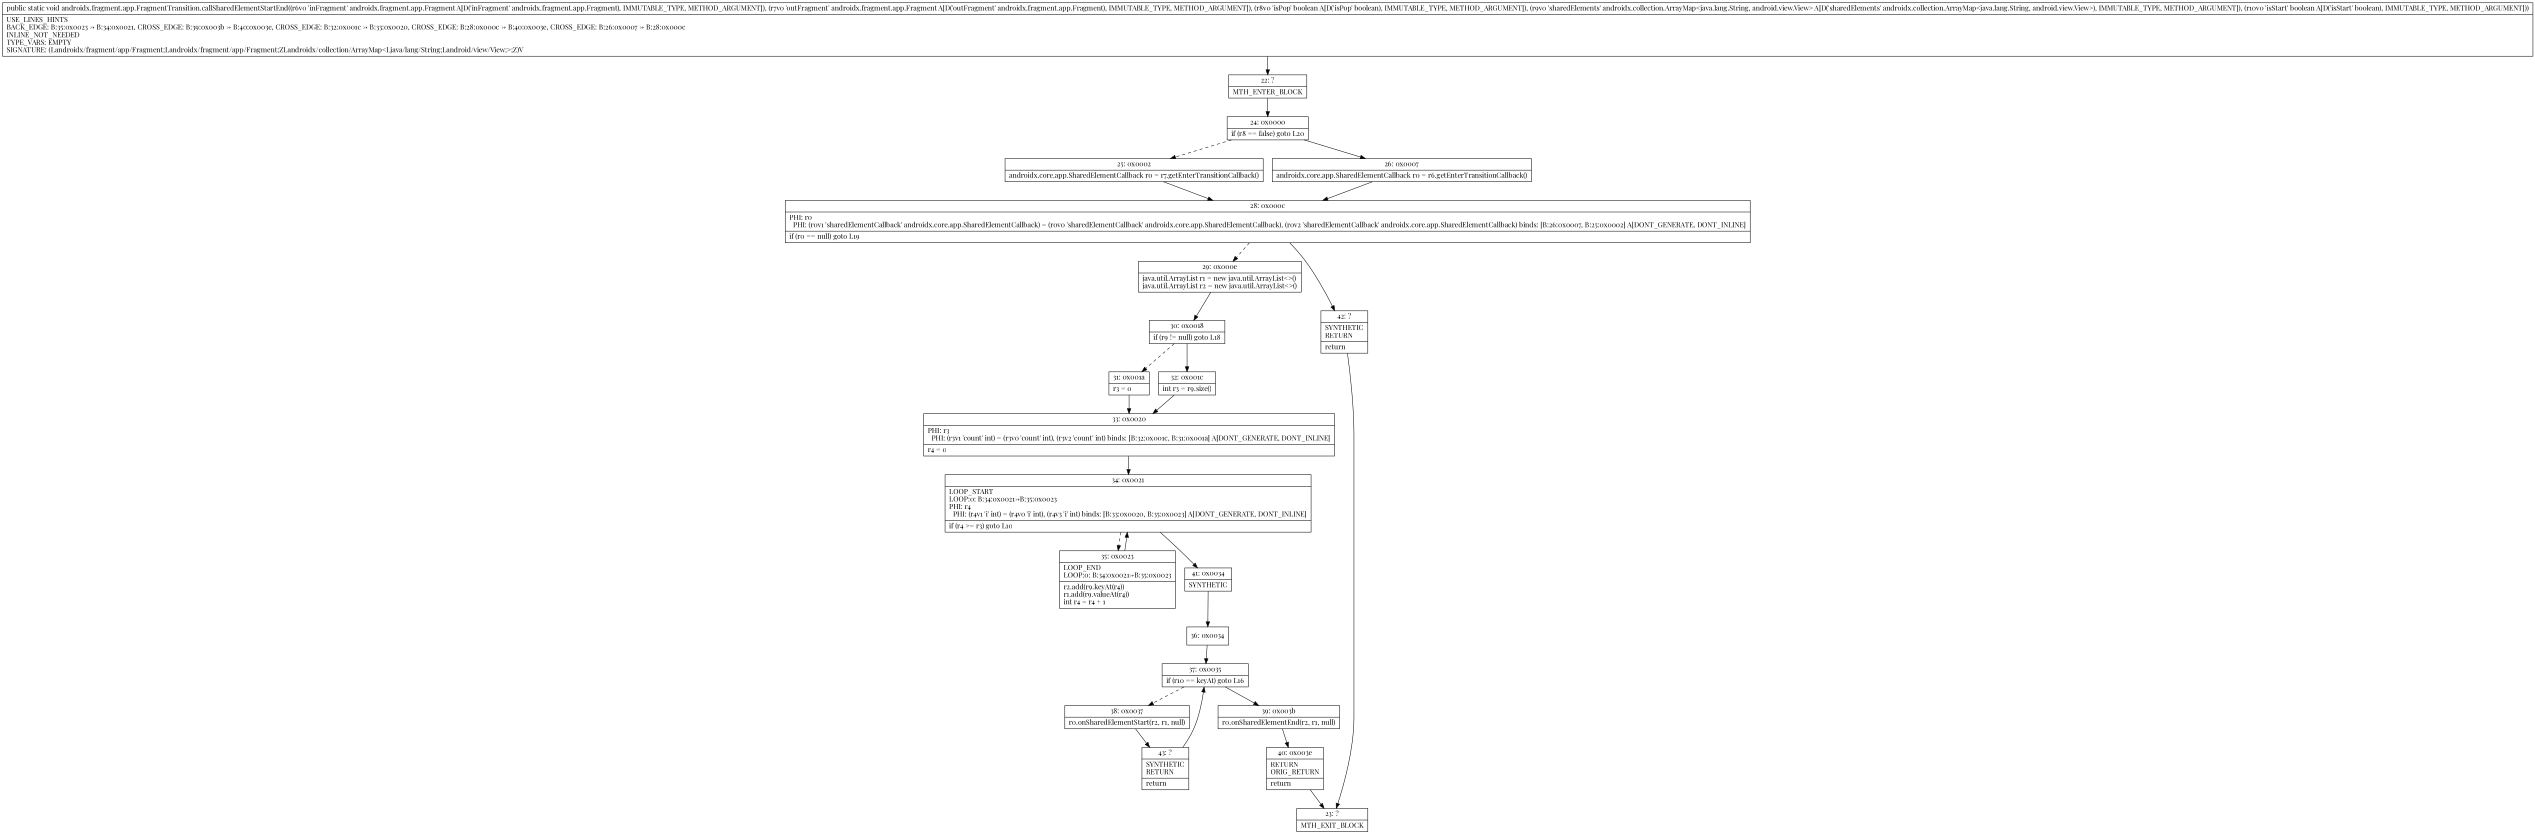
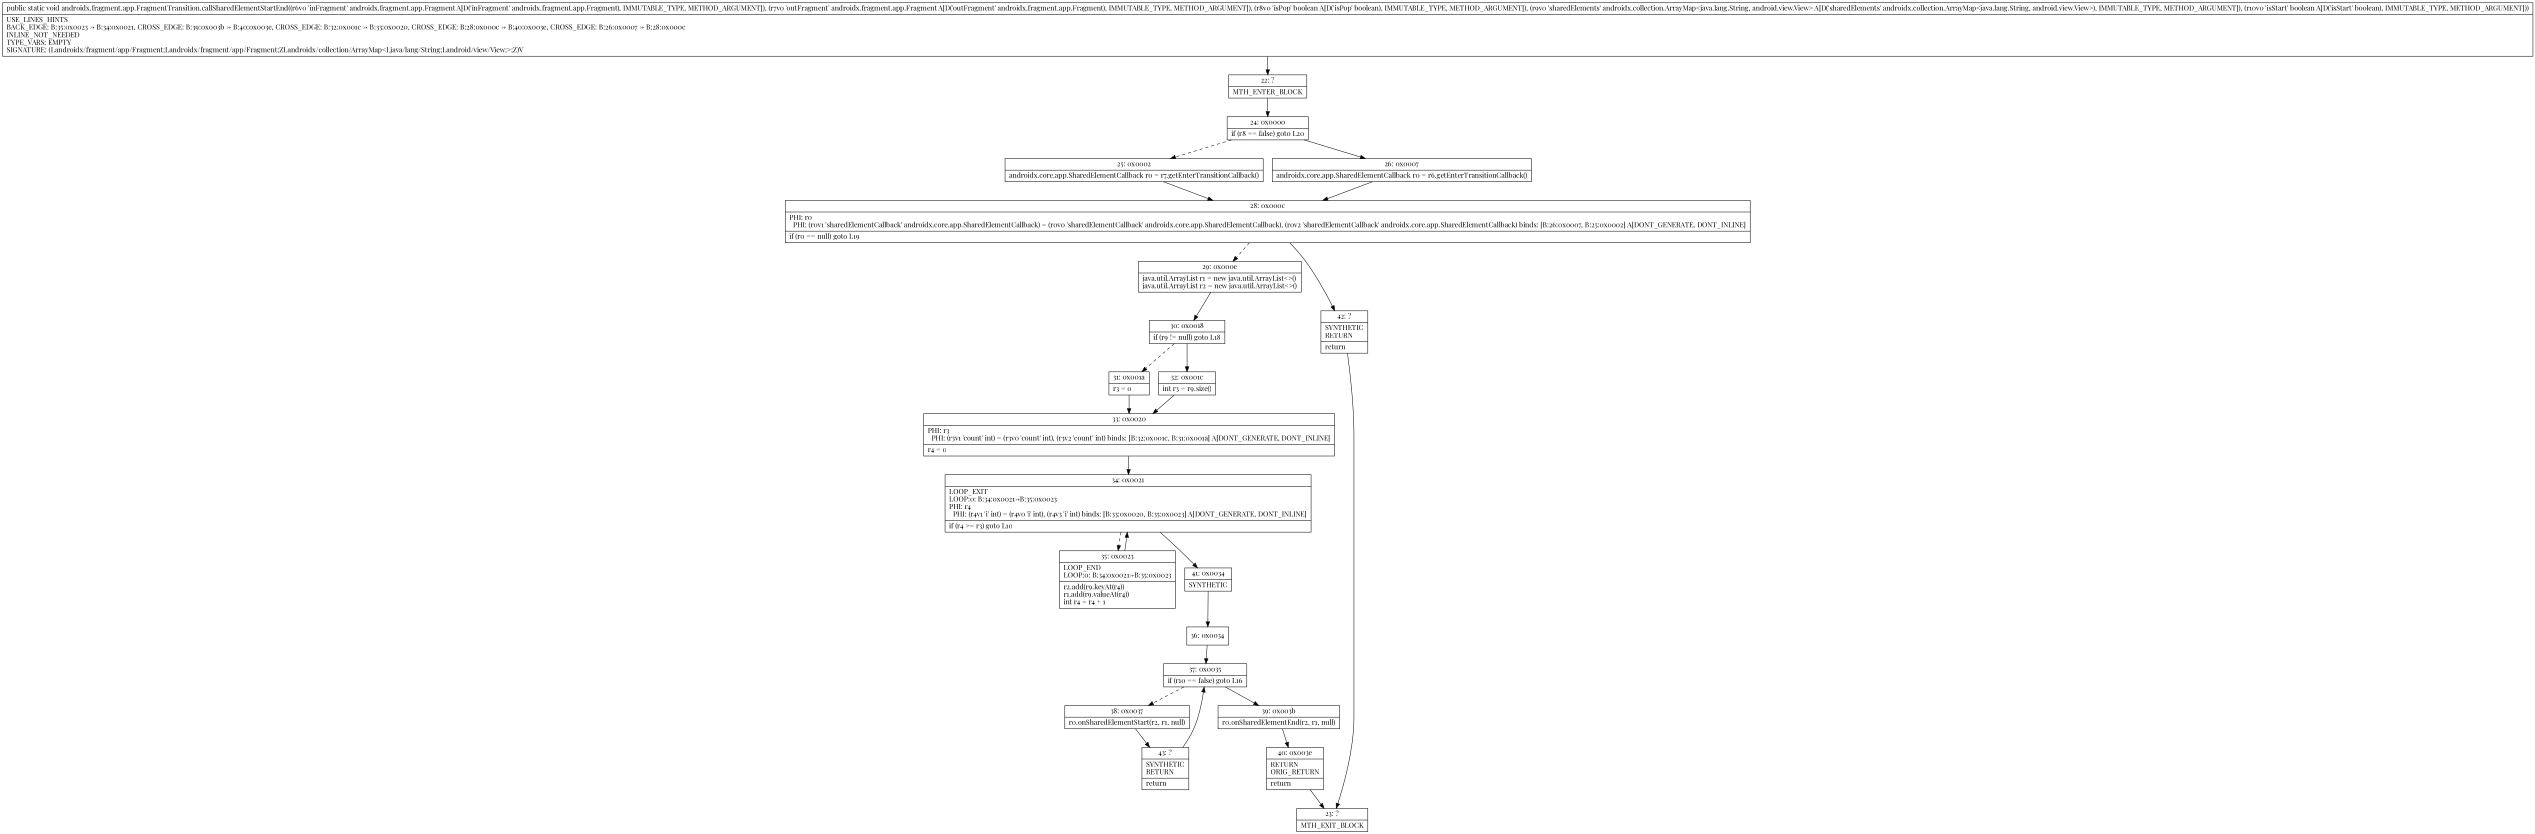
node "34: 0x0021": text "LOOP_START" -> "LOOP_EXIT"
node "37: 0x0035": text "if (r10 == keyAt) goto L16" -> "if (r10 == false) goto L16"
